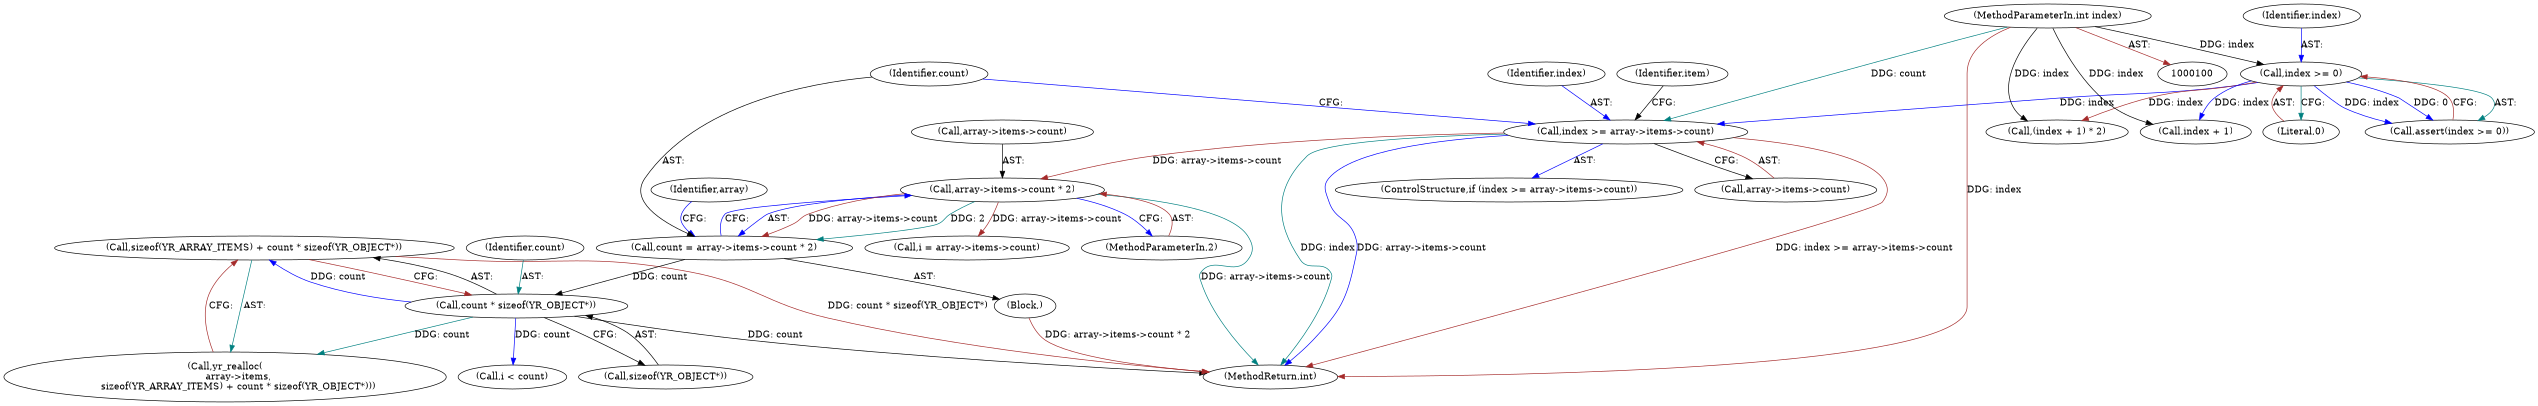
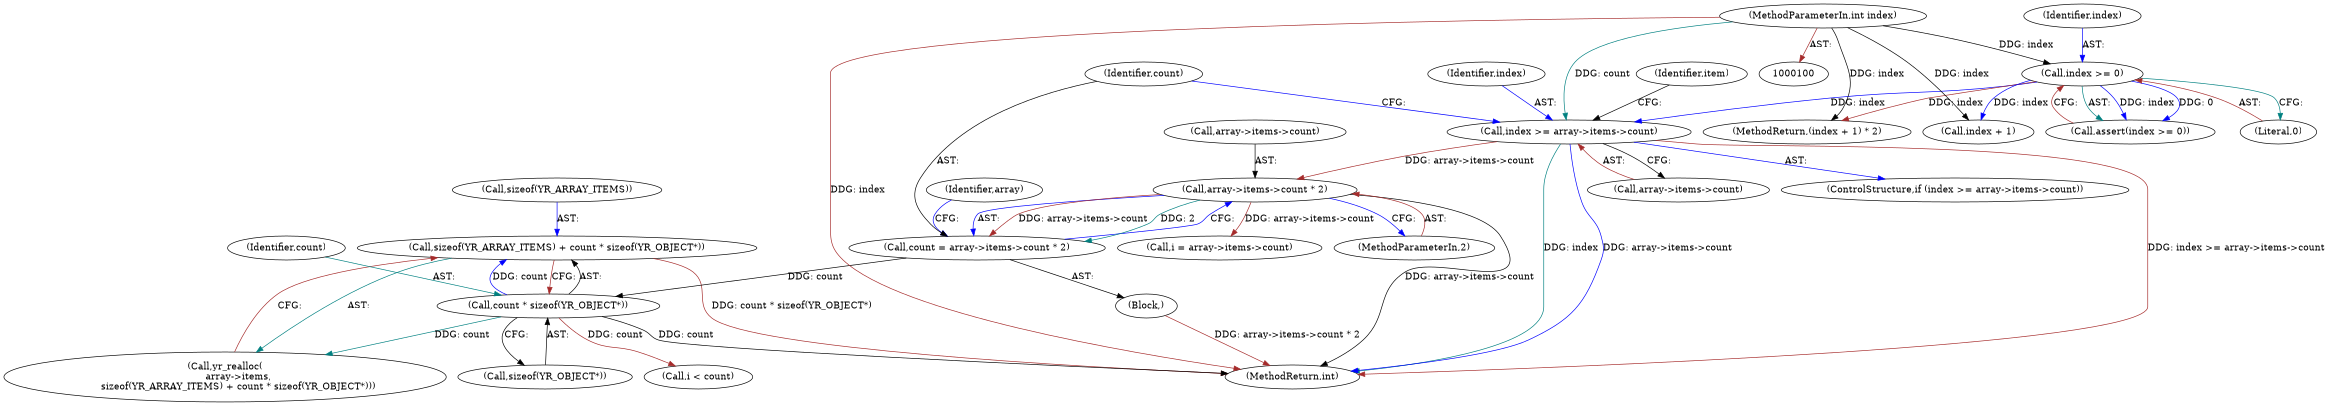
node "(Call,(index + 1) * 2)": label "(Call,(index + 1) * 2)" -> "(MethodReturn,(index + 1) * 2)"
node "(Call,sizeof(YR_ARRAY_ITEMS))": added
edge "(Call,array->items->count * 2)" -> "(MethodReturn,int)": color teal -> black
edge "(Call,count * sizeof(YR_OBJECT*))" -> "(Call,i < count)": color blue -> brown
